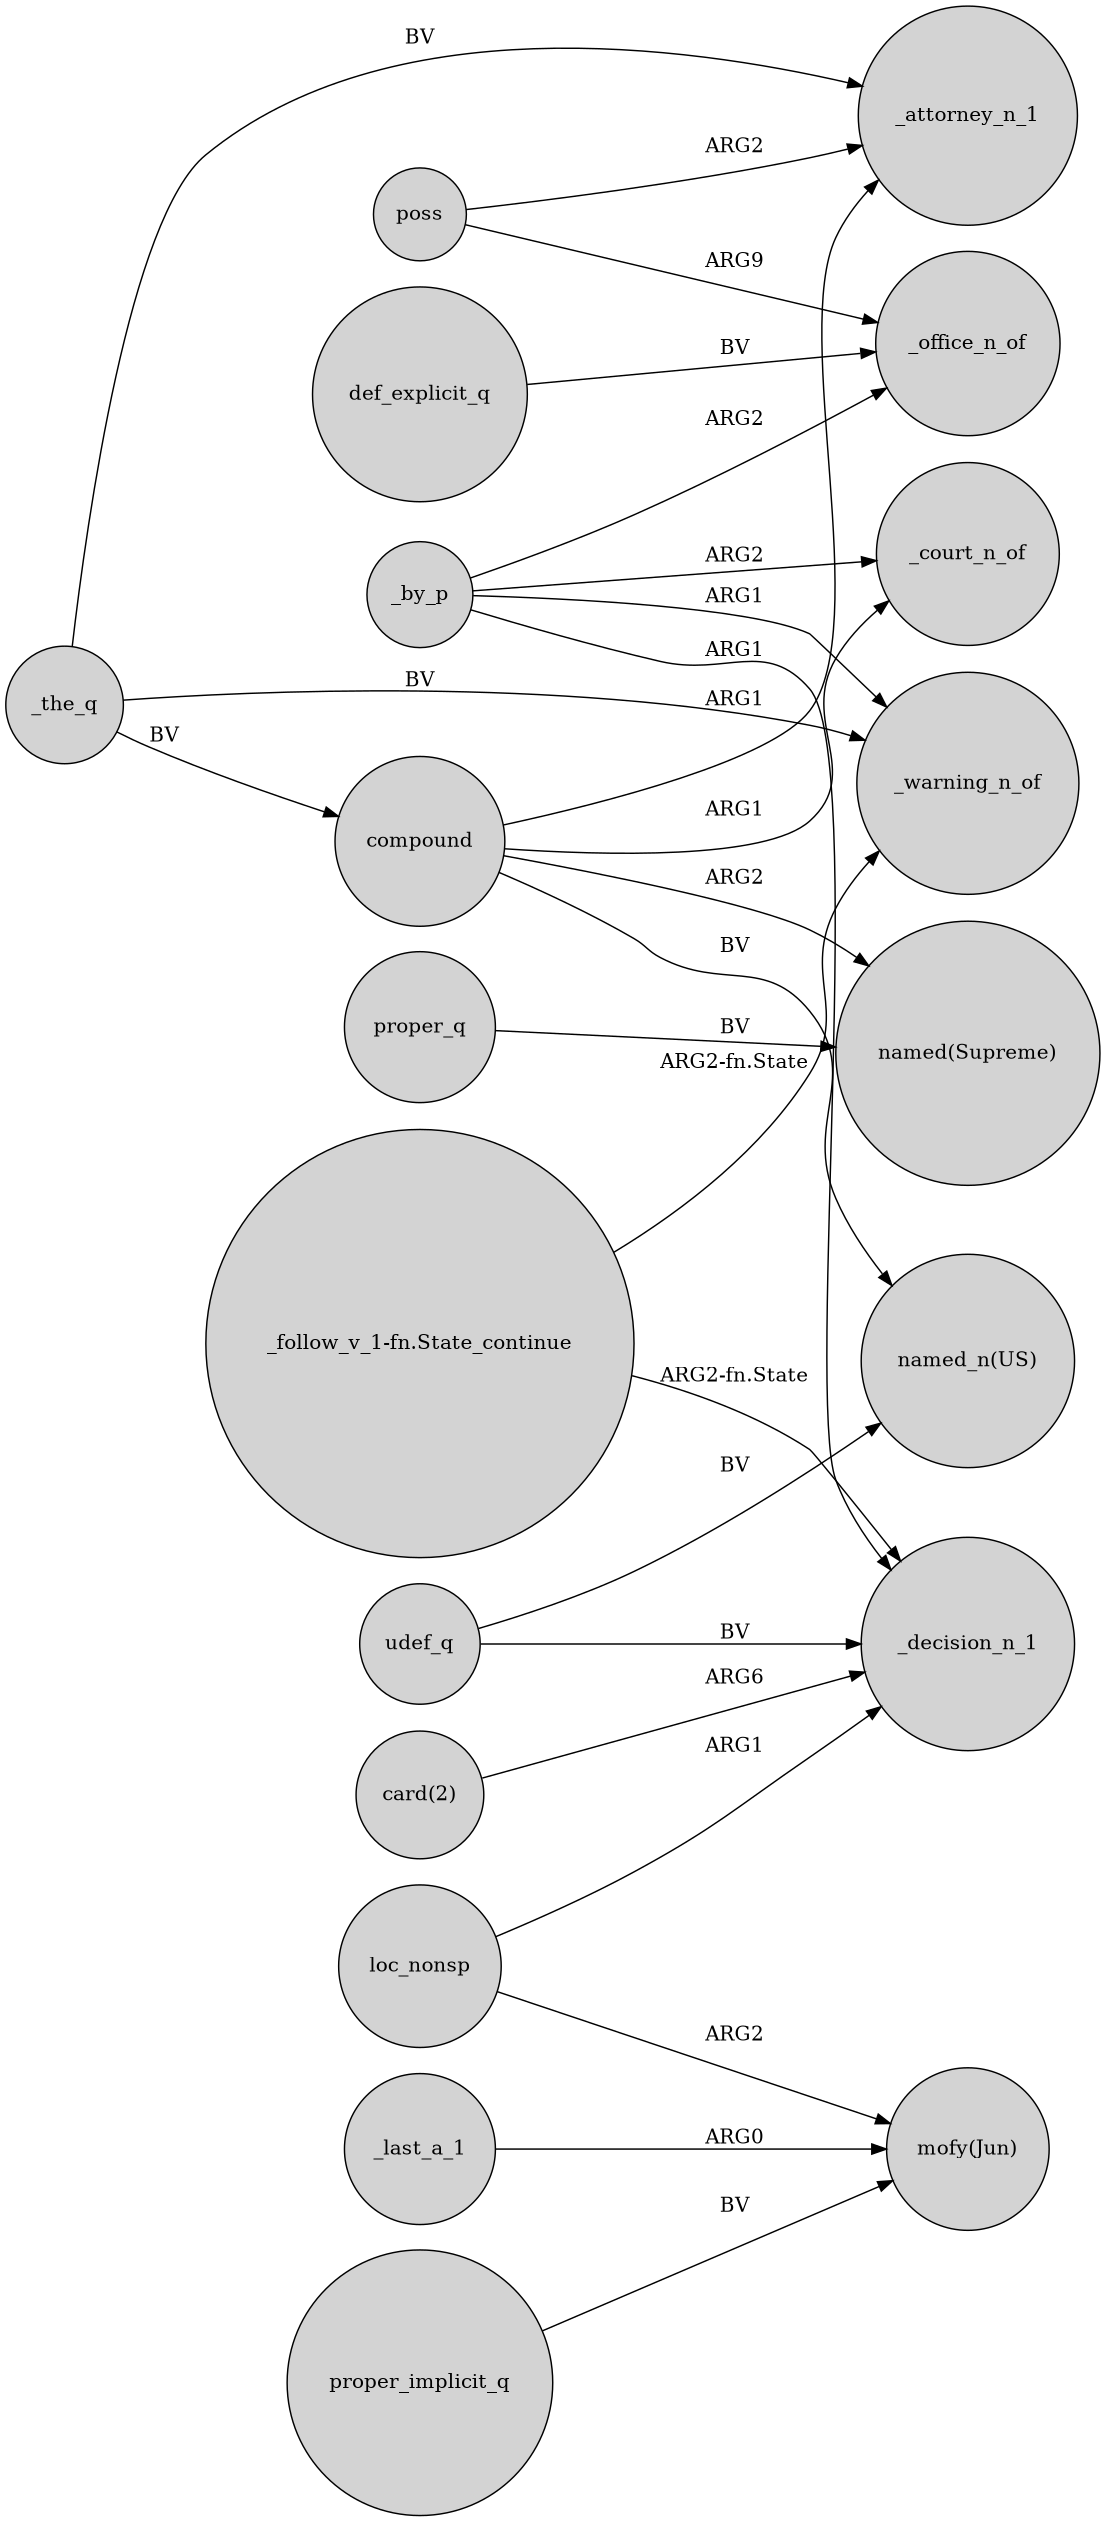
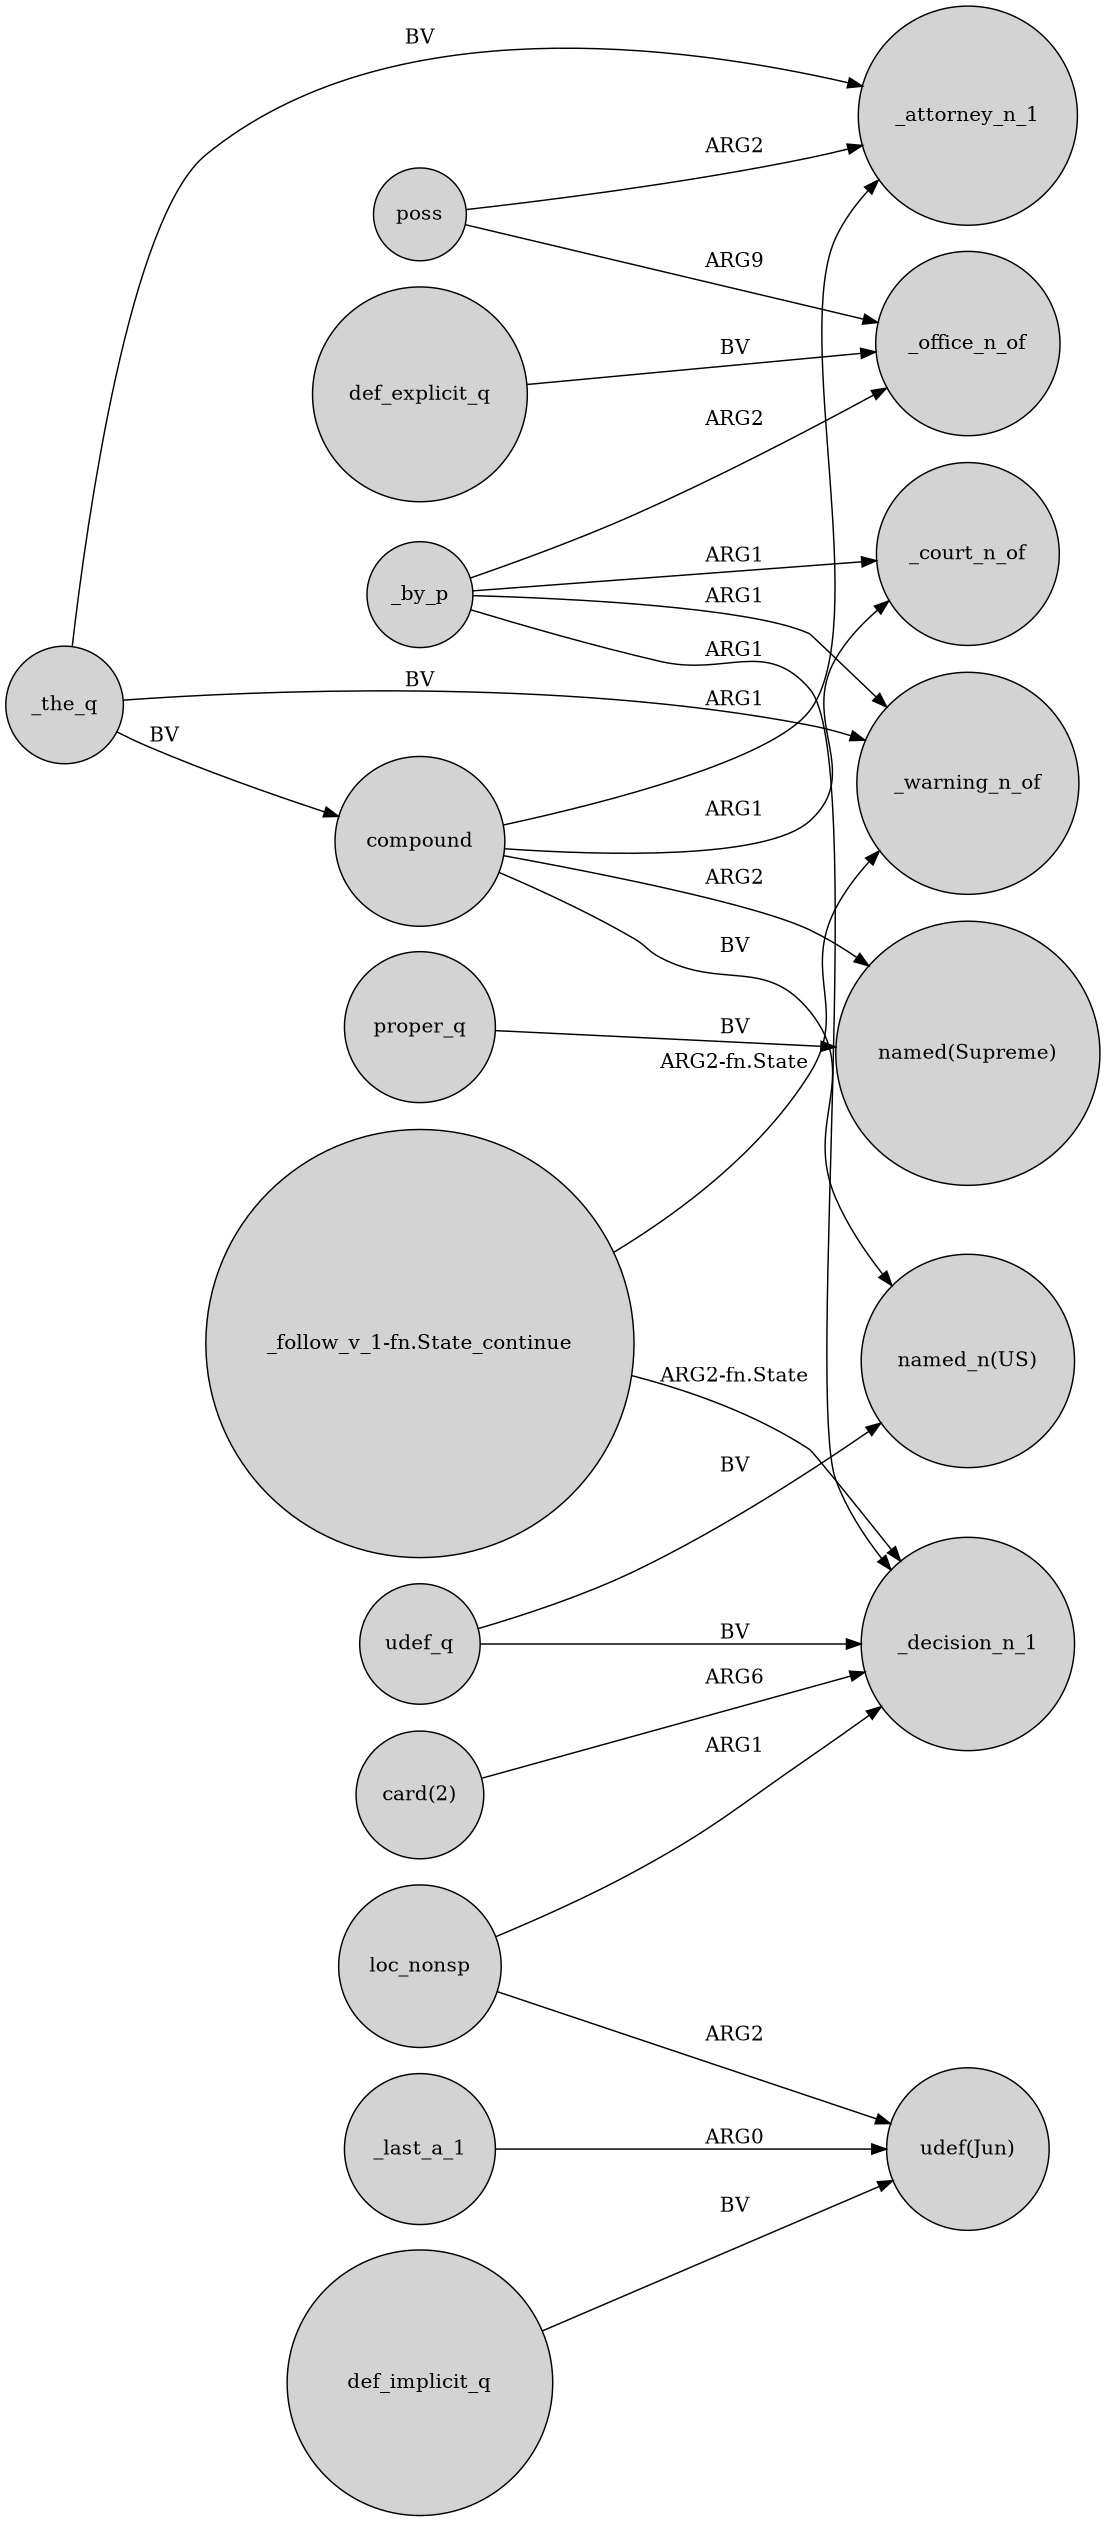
edge "_by_p" -> "_court_n_of": label "ARG2" -> "ARG1"
node "mofy(Jun)": label "mofy(Jun)" -> "udef(Jun)"
node "proper_implicit_q": label "proper_implicit_q" -> "def_implicit_q"
